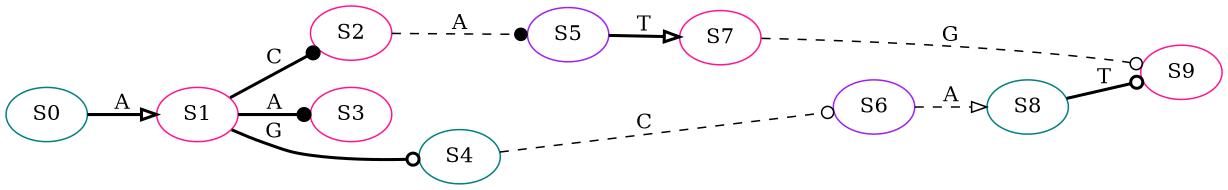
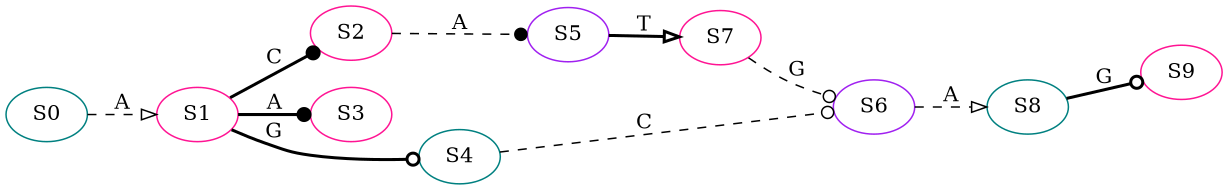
edge "S7" -> "S9": now "S7" -> "S6"
edge "S8" -> "S9": label "T" -> "G"
edge "S0" -> "S1": style bold -> dashed
